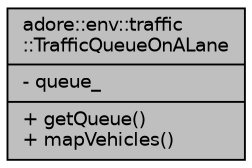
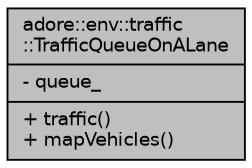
node "adore::env::traffic": text "+ getQueue()" -> "+ traffic()"
